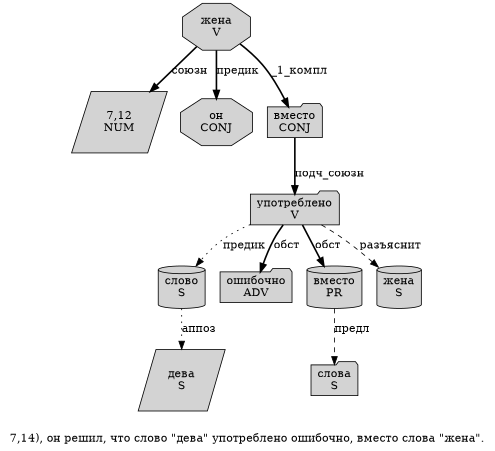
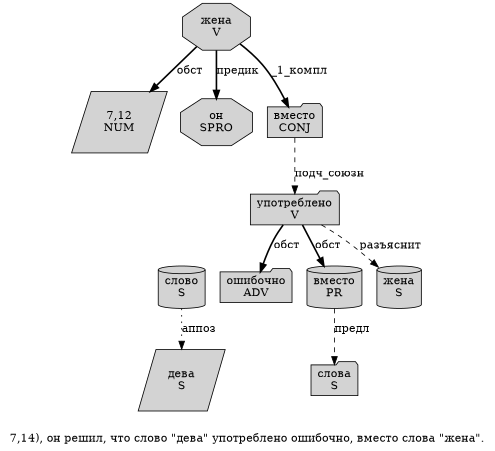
edge "жена V" -> "7,12 NUM": label "союзн" -> "обст"
node "он CONJ": label "он CONJ" -> "он SPRO"
edge "вместо CONJ" -> "употреблено V": style bold -> dashed
edge "употреблено V" -> "слово S": removed, label "предик"
